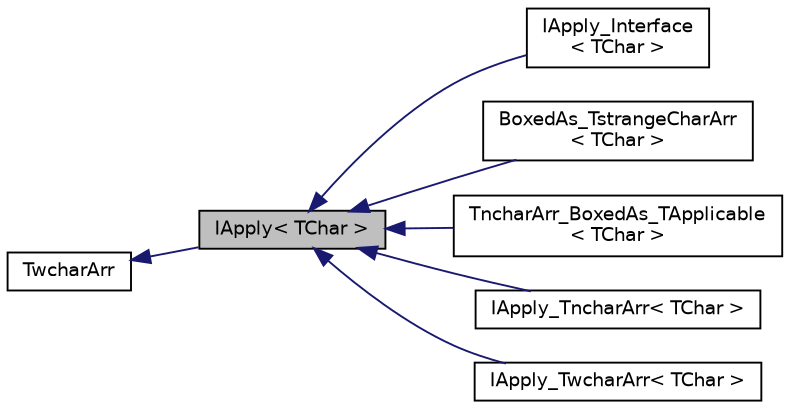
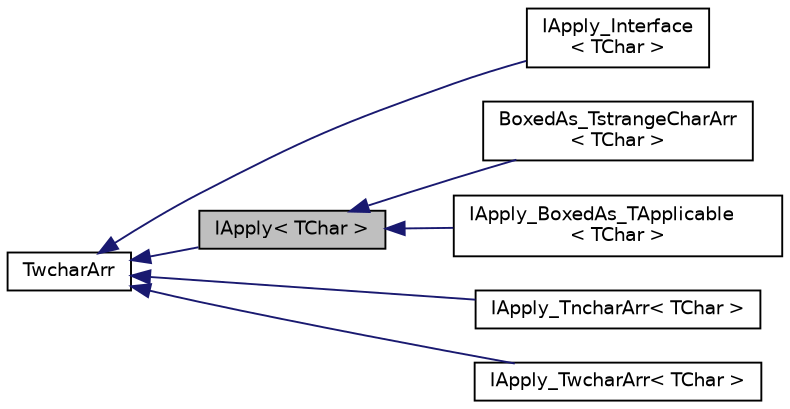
edge "IApply_Interface < TChar >" -> "IApply< TChar >": now "IApply_Interface < TChar >" -> "TwcharArr"
node "TncharArr_BoxedAs_TApplicable < TChar >": label "TncharArr_BoxedAs_TApplicable < TChar >" -> "IApply_BoxedAs_TApplicable < TChar >"
edge "IApply_TncharArr< TChar >" -> "IApply< TChar >": now "IApply_TncharArr< TChar >" -> "TwcharArr"
edge "IApply_TwcharArr< TChar >" -> "IApply< TChar >": now "IApply_TwcharArr< TChar >" -> "TwcharArr"
